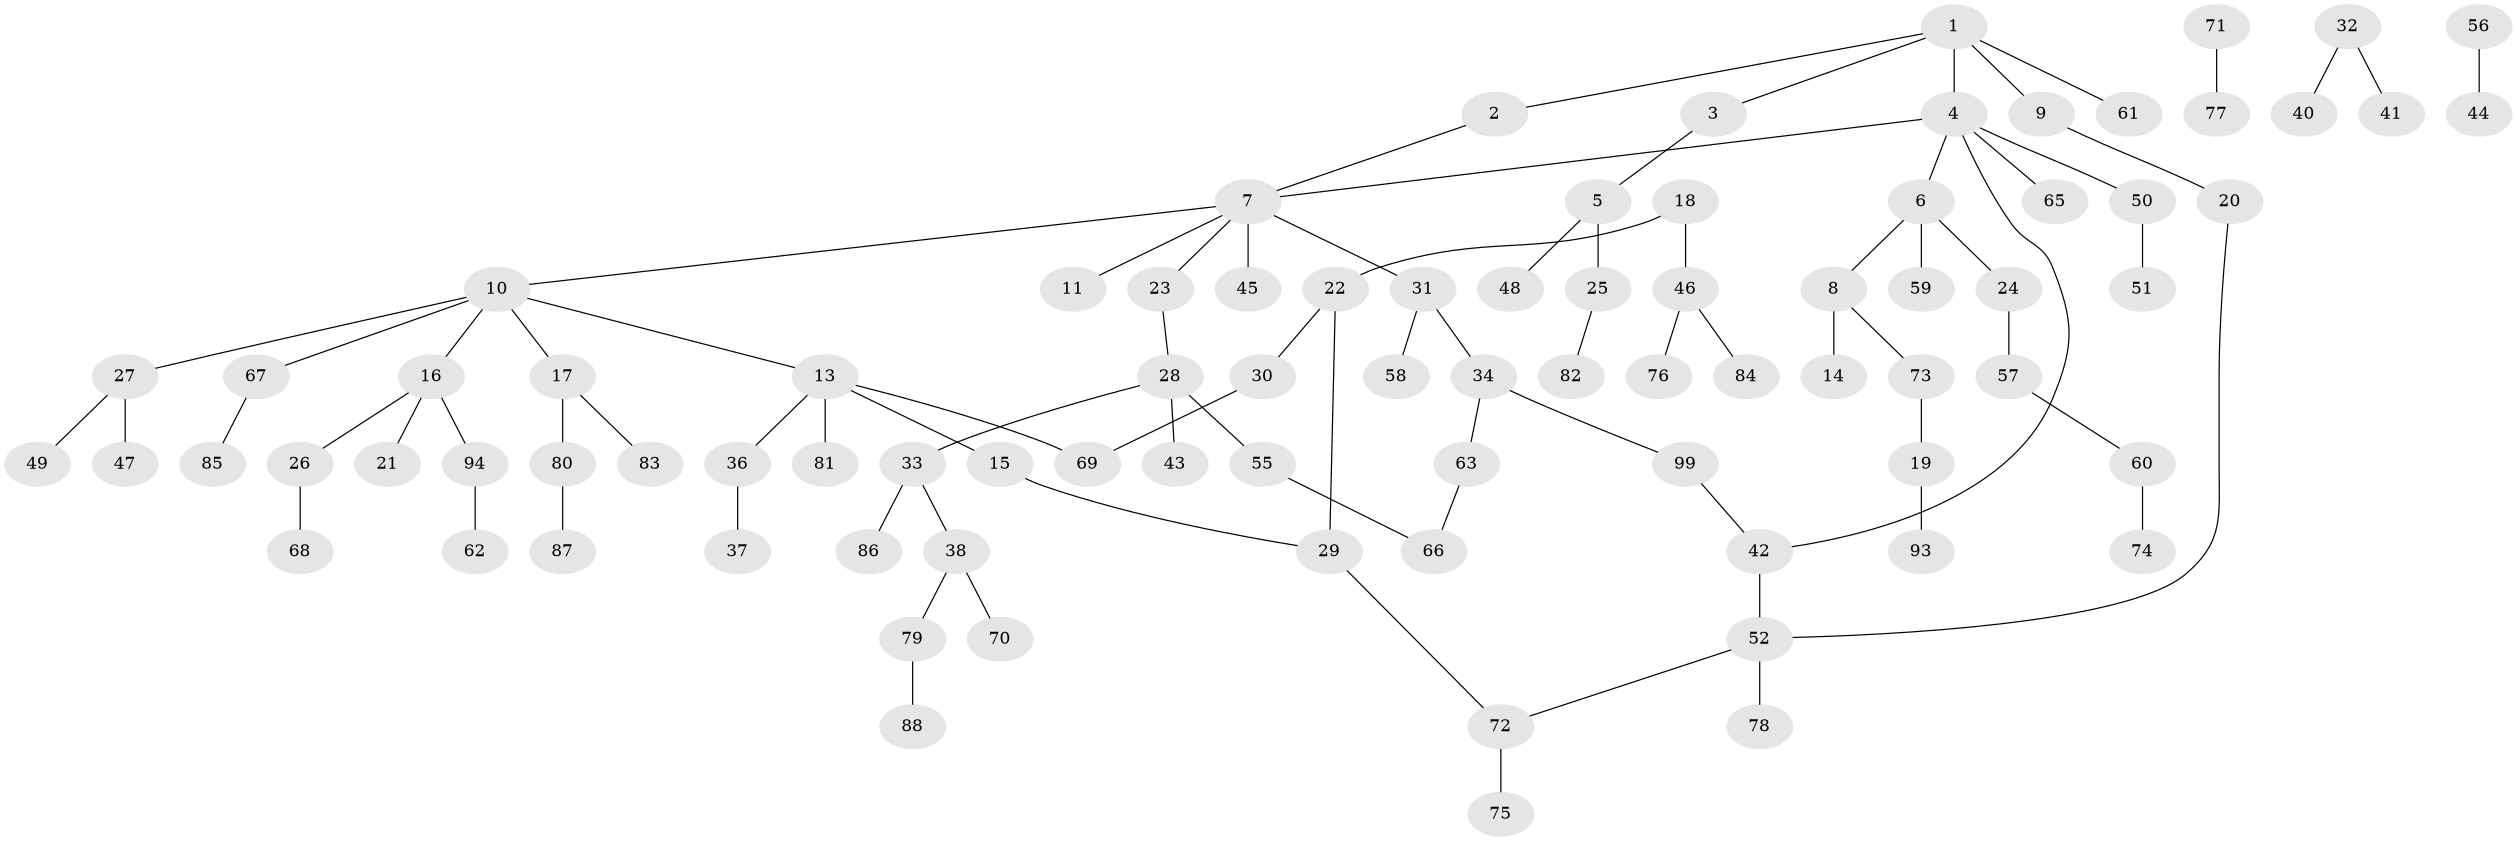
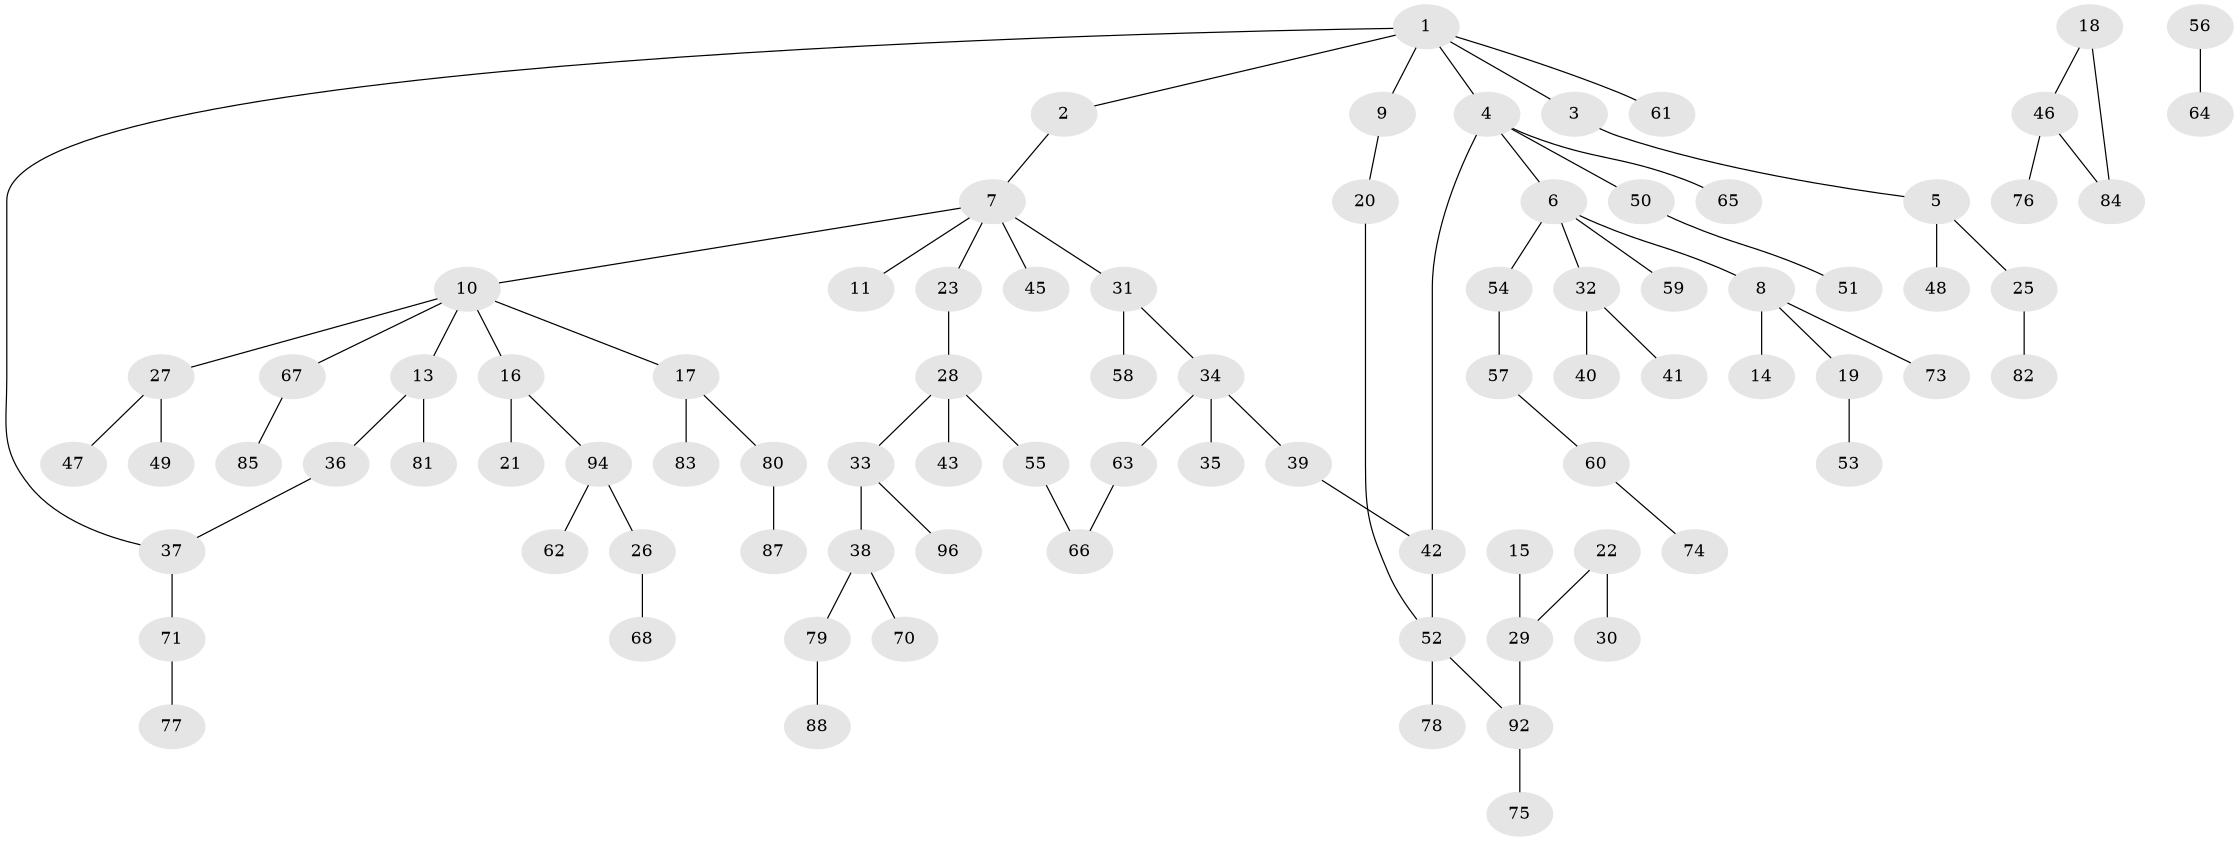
edge "1" -- "37": added
node "44": label "44" -> "64"
edge "4" -- "7": removed
edge "18" -- "22": now "18" -- "84"
edge "6" -- "32": added
node "24": label "24" -> "54"
edge "13" -- "15": removed
edge "16" -- "26": now "94" -- "26"
edge "73" -- "19": now "8" -- "19"
node "69": removed
node "35": added
node "99": label "99" -> "39"
node "86": label "86" -> "96"
node "93": label "93" -> "53"
edge "37" -- "71": added
node "72": label "72" -> "92"
